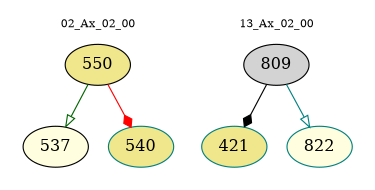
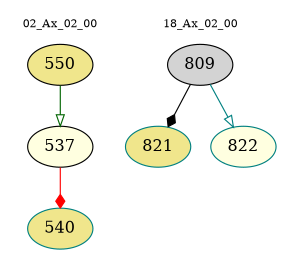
cluster "13_Ax_02_00": label "13_Ax_02_00" -> "18_Ax_02_00"
edge "550" -> "540": now "537" -> "540"
node "421": label "421" -> "821"
